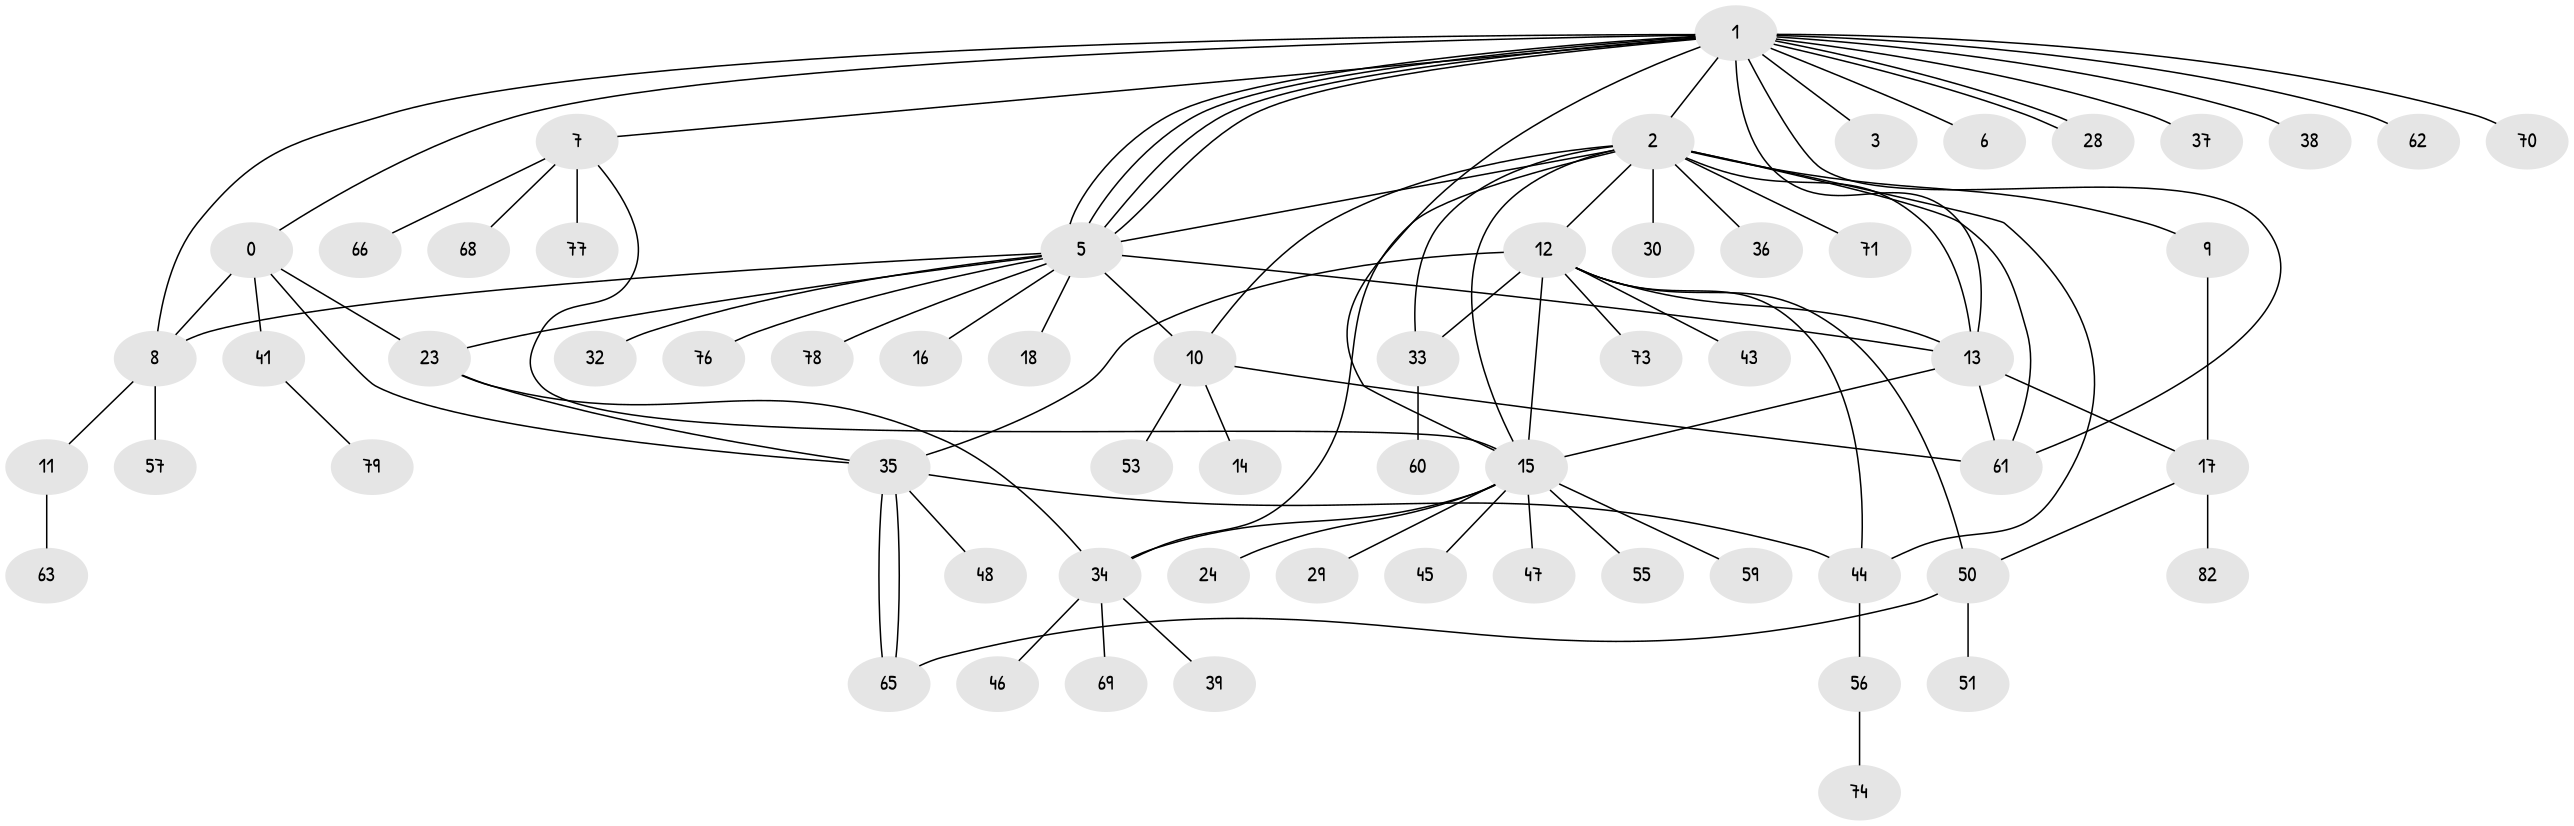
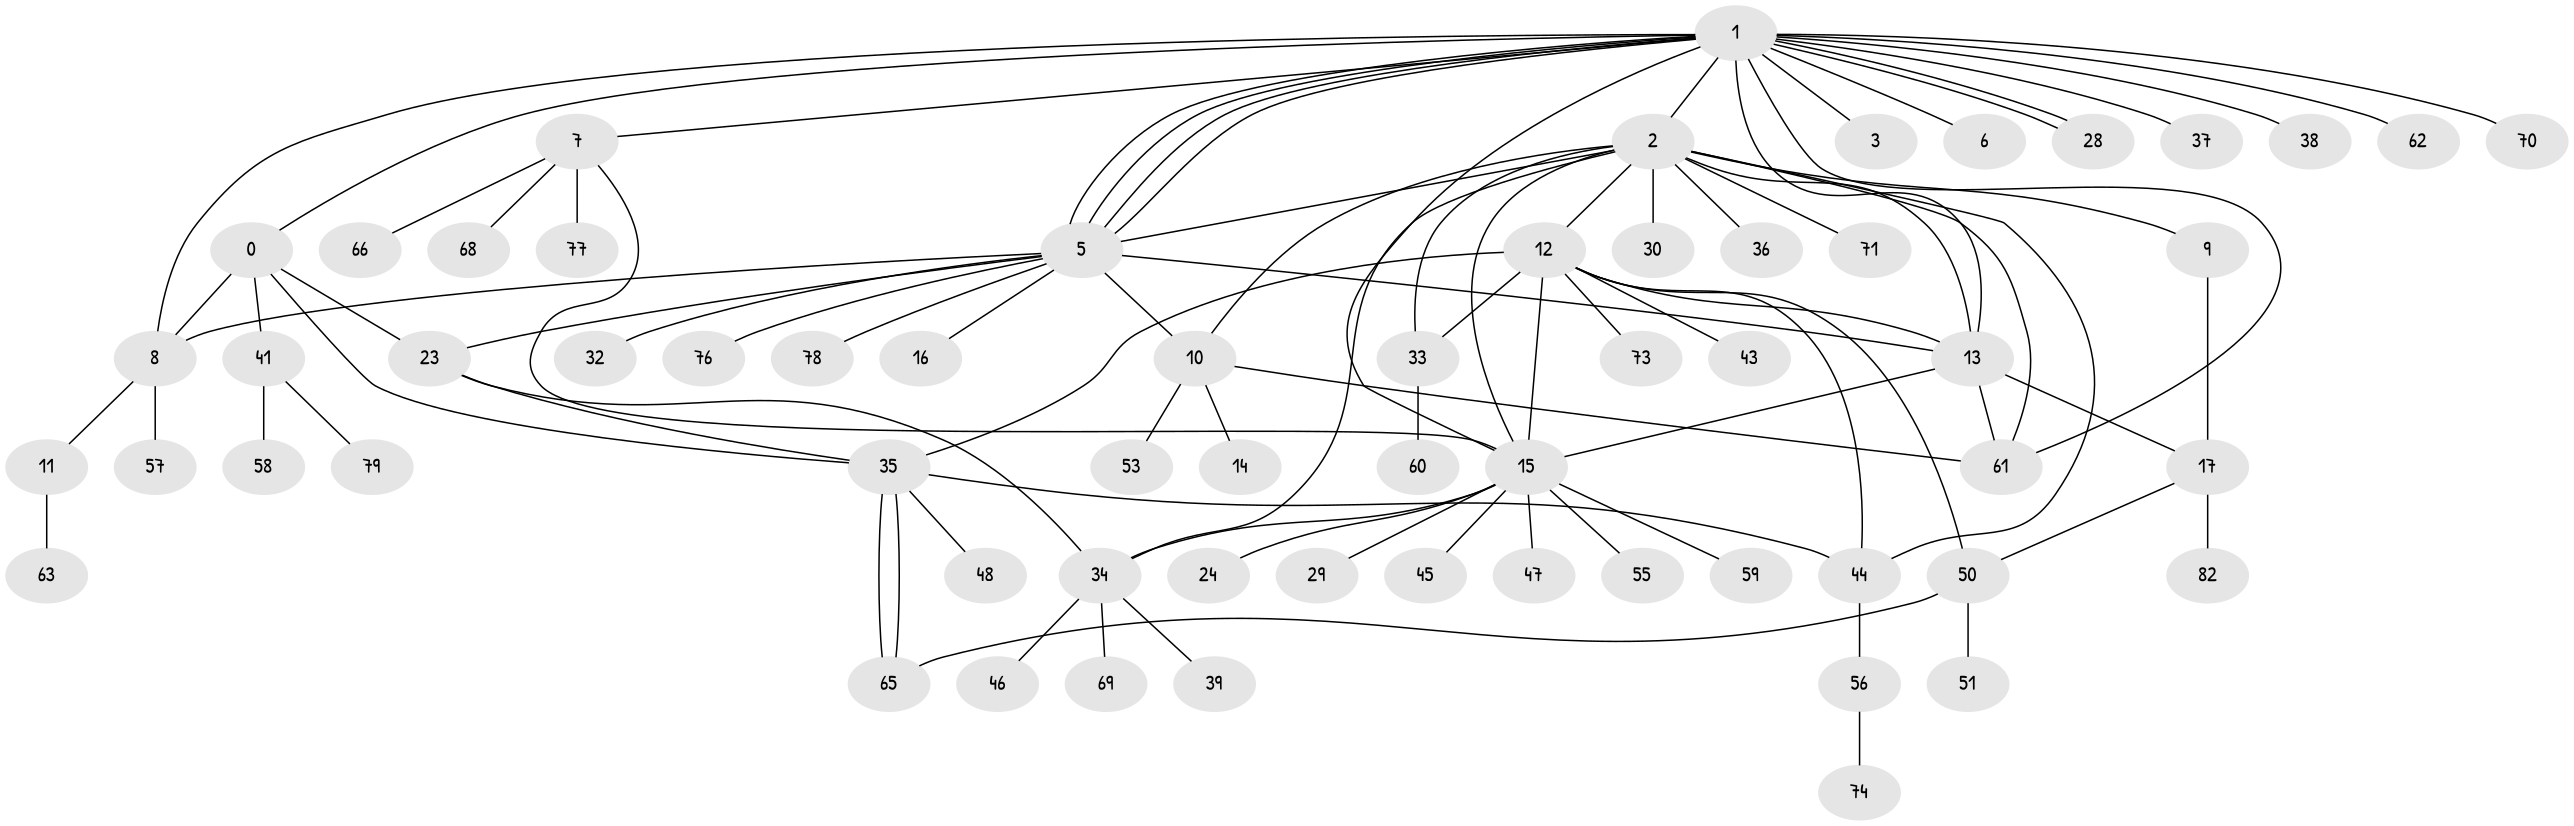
node "18": removed
node "58": added
